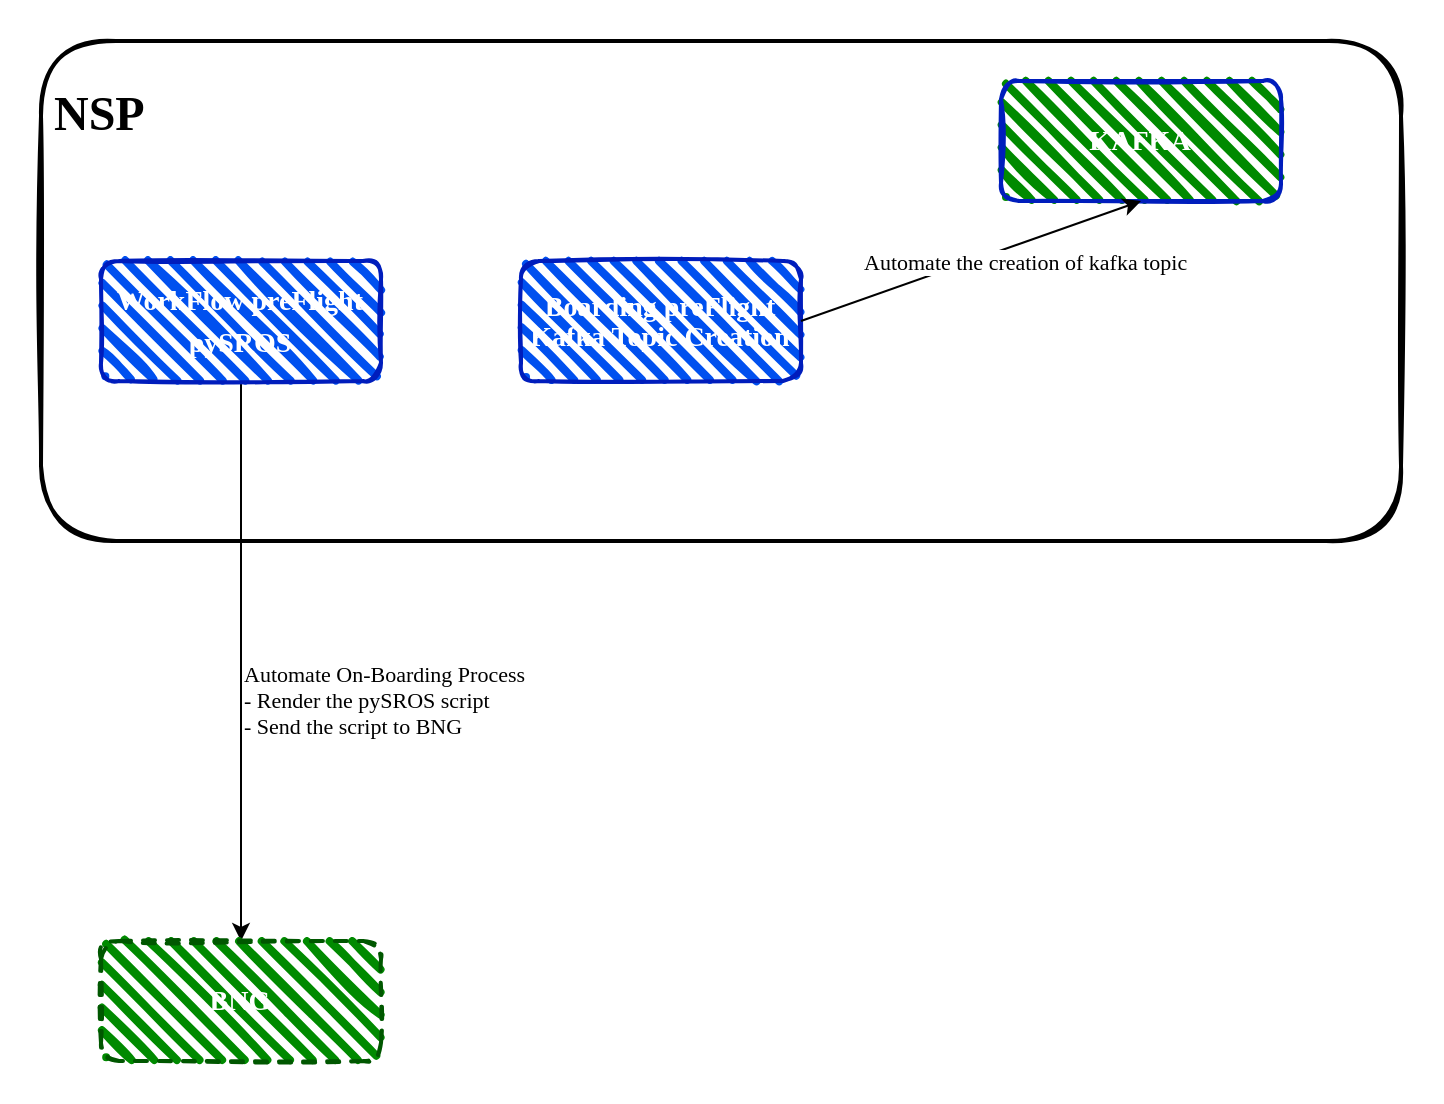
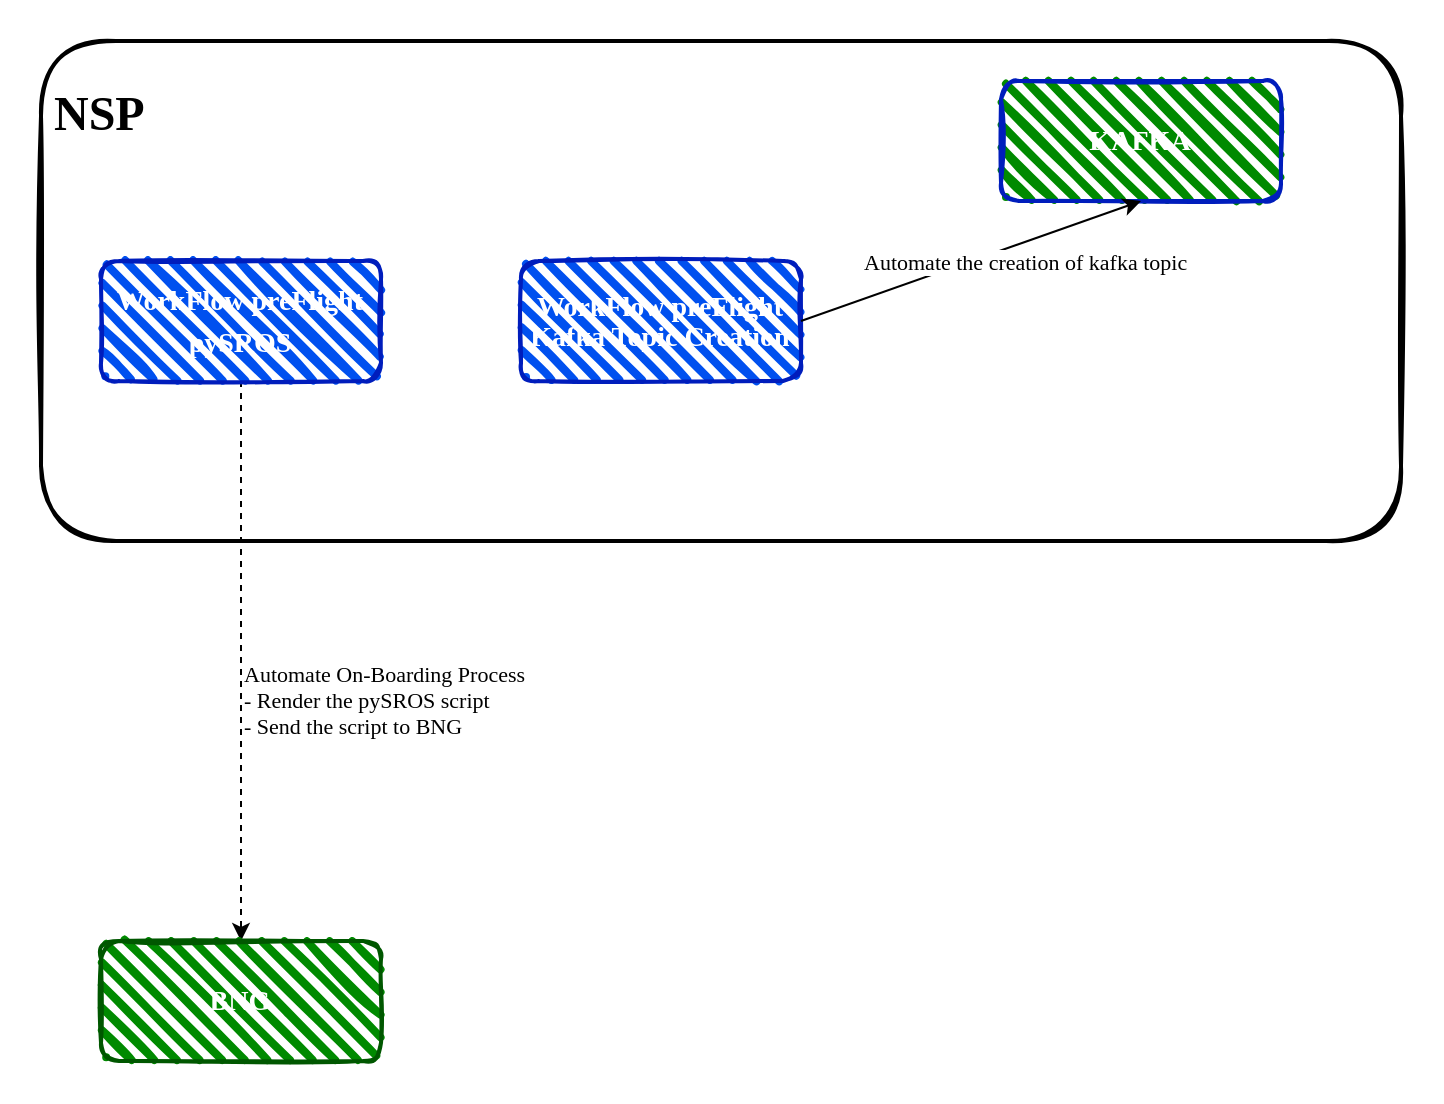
node "Boarding preFlight Kafka Topic Creation": label "Boarding preFlight Kafka Topic Creation" -> "WorkFlow preFlight Kafka Topic Creation"
edge "WorkFlow preFlightpySROS" -> "BNG": style solid -> dashed
node "BNG": style dashed -> solid
